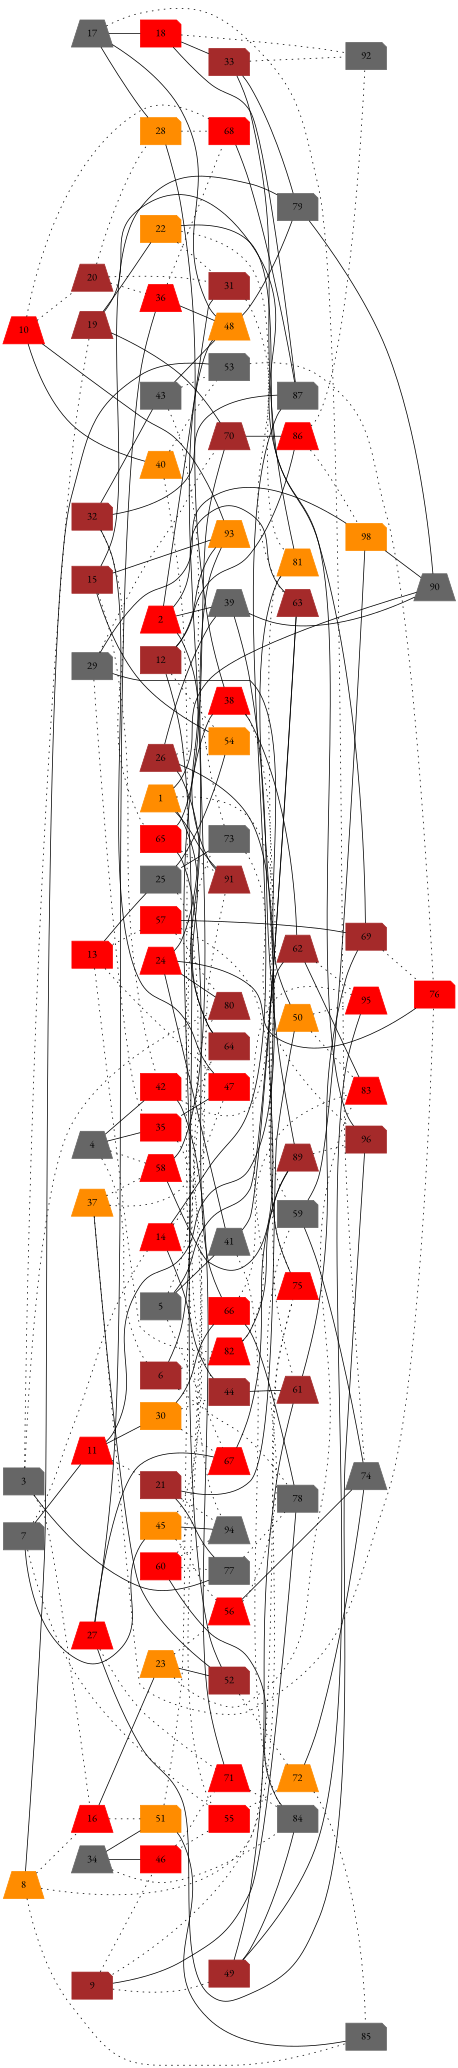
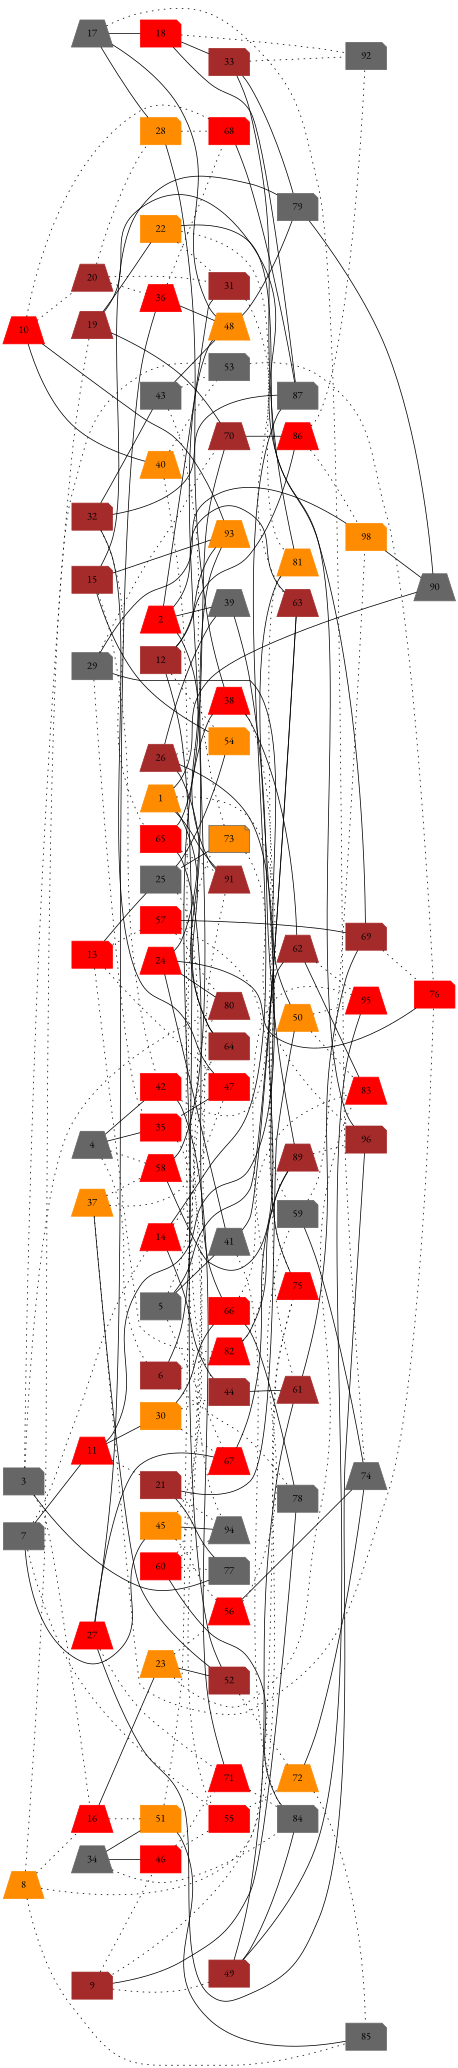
edge "90" -- "39": removed
node "73": fillcolor gray40 -> darkorange
edge "98" -- "59": style solid -> dotted
edge "53" -- "8": style solid -> dotted
edge "78" -- "77": removed
